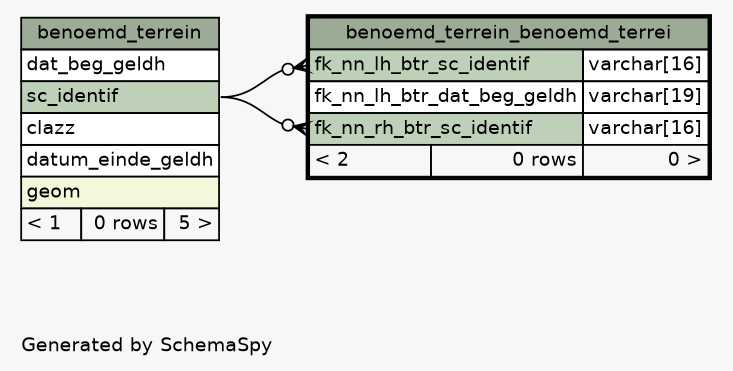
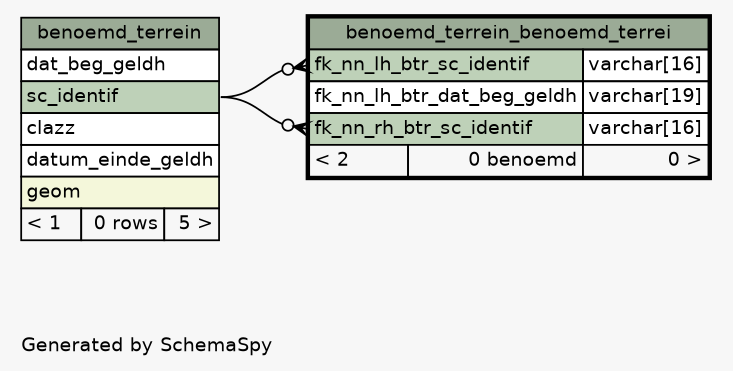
node "benoemd_terrein_benoemd_terrei": text "0 rows" -> "0 benoemd"
